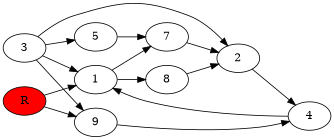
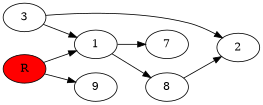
node "5": removed
edge "7" -> "2": removed
edge "3" -> "9": removed
node "4": removed
